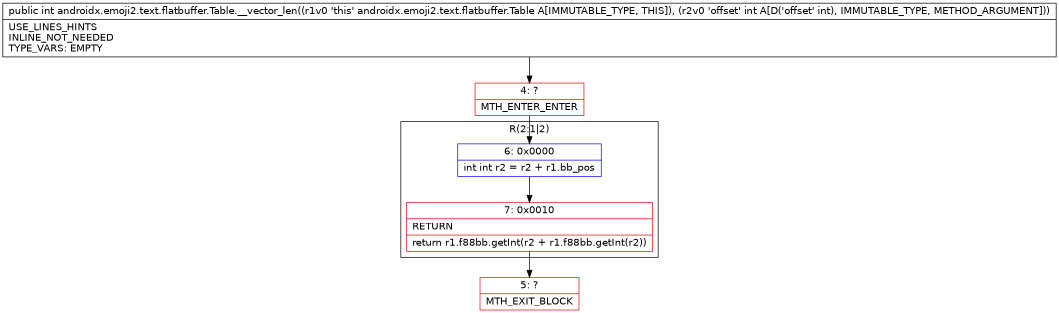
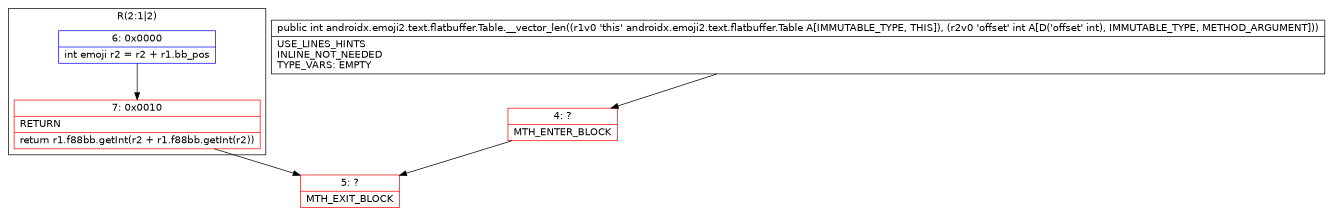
node "4: ?": text "MTH_ENTER_ENTER" -> "MTH_ENTER_BLOCK"
edge "4: ?" -> "6: 0x0000": now "4: ?" -> "5: ?"
node "6: 0x0000": text "int int r2 = r2 + r1.bb_pos" -> "int emoji r2 = r2 + r1.bb_pos"
